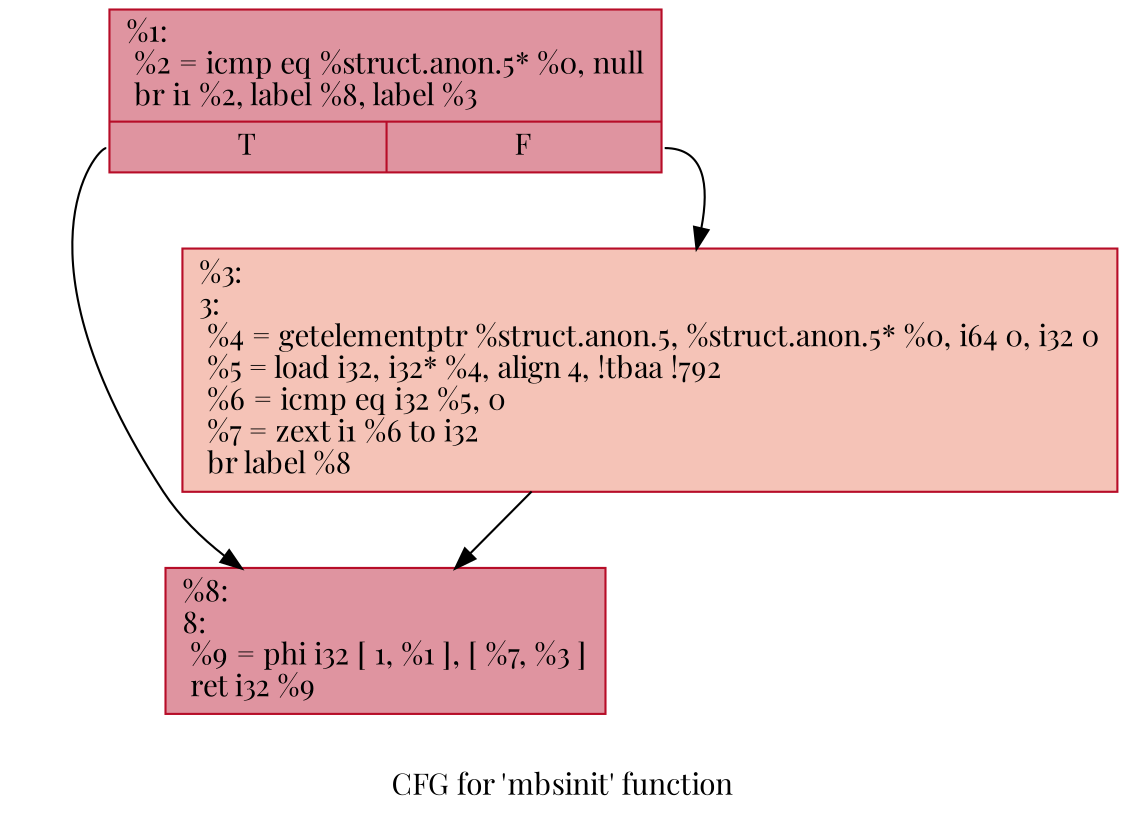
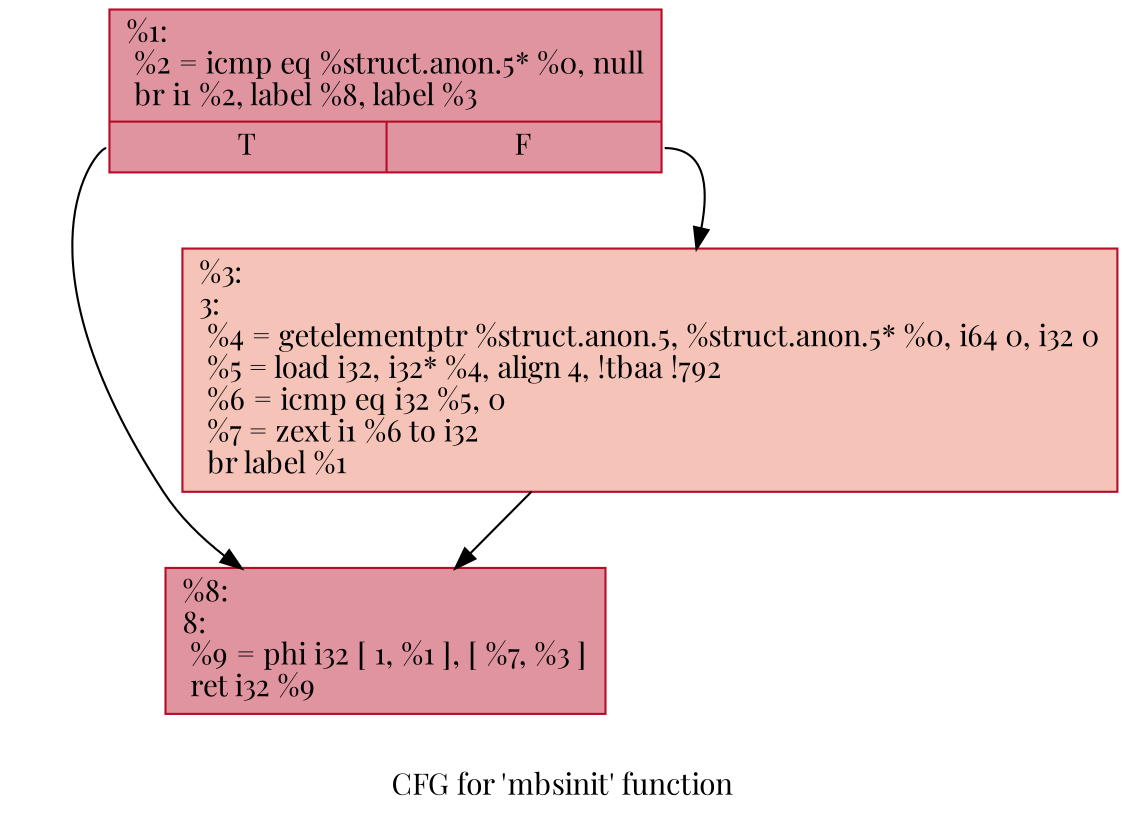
node "%3:": text "br label %8" -> "br label %1"
